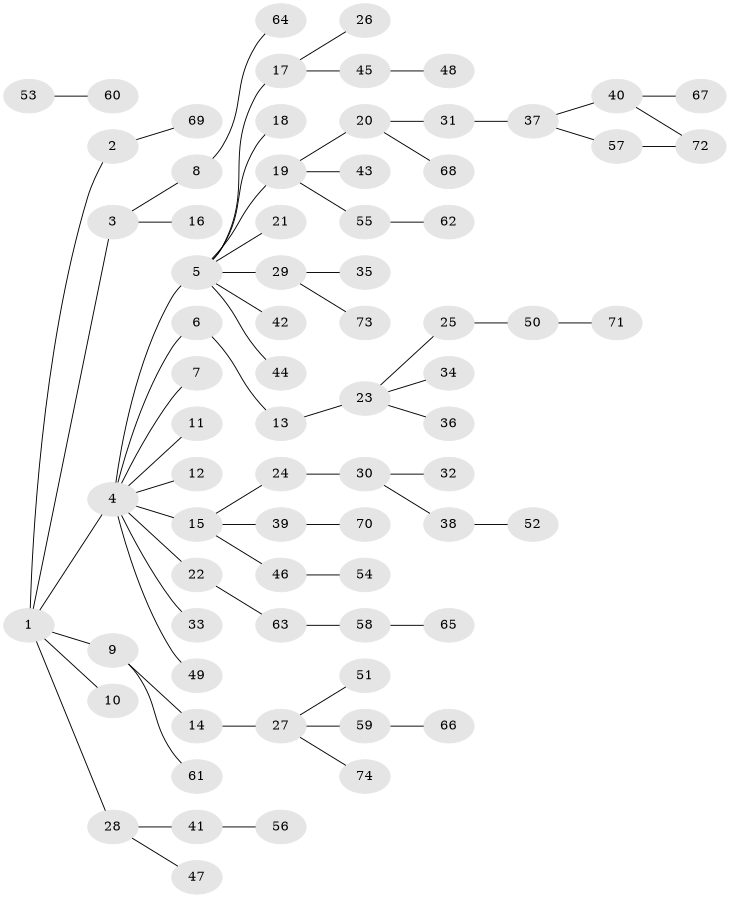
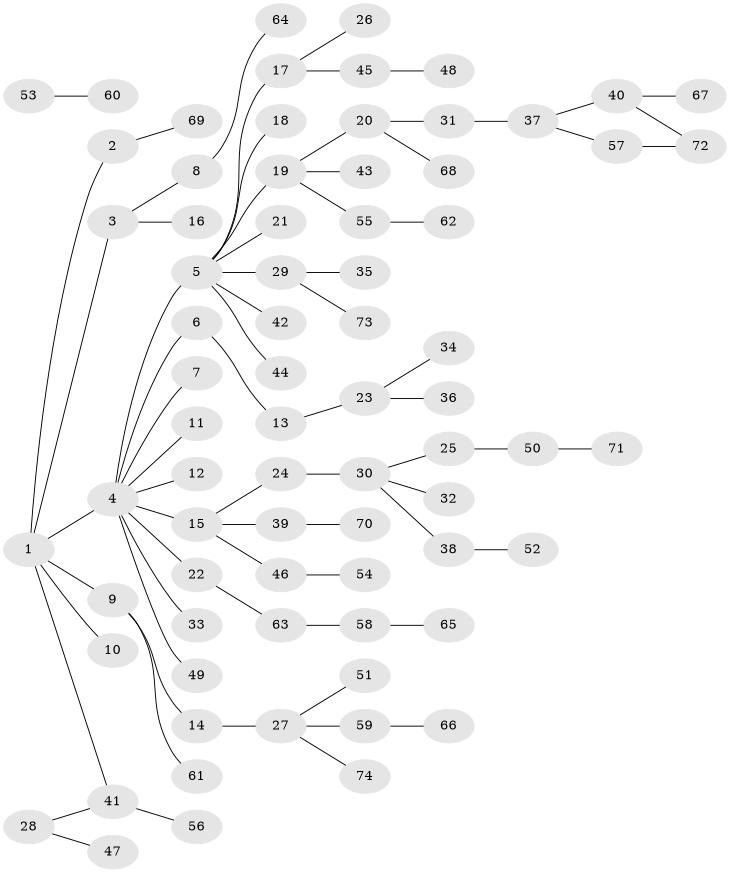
edge "25" -- "23": now "25" -- "30"
edge "1" -- "28": now "1" -- "41"
